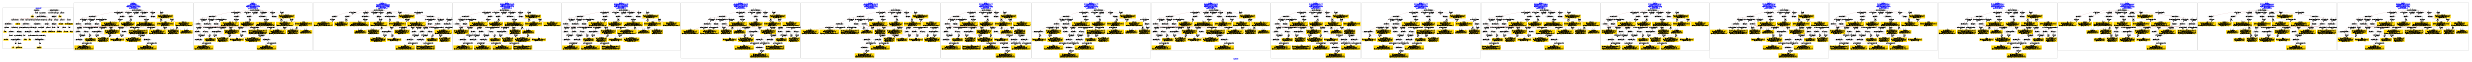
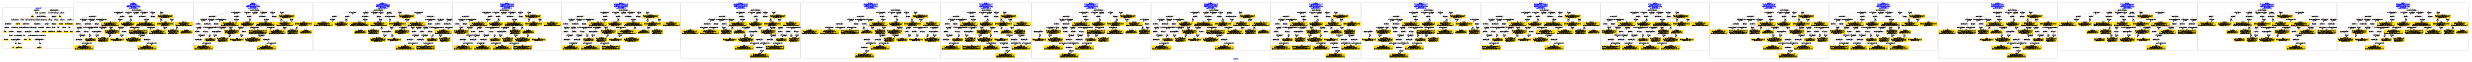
edge "E55_Type4" -> "ProvenanceTypeURI": label "classLink" -> "P129_is_about"
